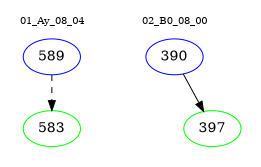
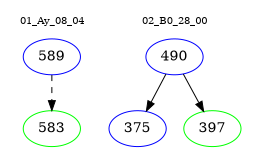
cluster "02_B0_08_00": label "02_B0_08_00" -> "02_B0_28_00"
node "390": label "390" -> "490"
node "375": added
